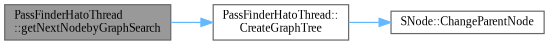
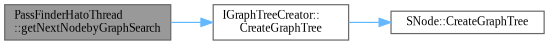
node "PassFinderHatoThread:: CreateGraphTree": label "PassFinderHatoThread:: CreateGraphTree" -> "IGraphTreeCreator:: CreateGraphTree"
node "SNode::ChangeParentNode": label "SNode::ChangeParentNode" -> "SNode::CreateGraphTree"
